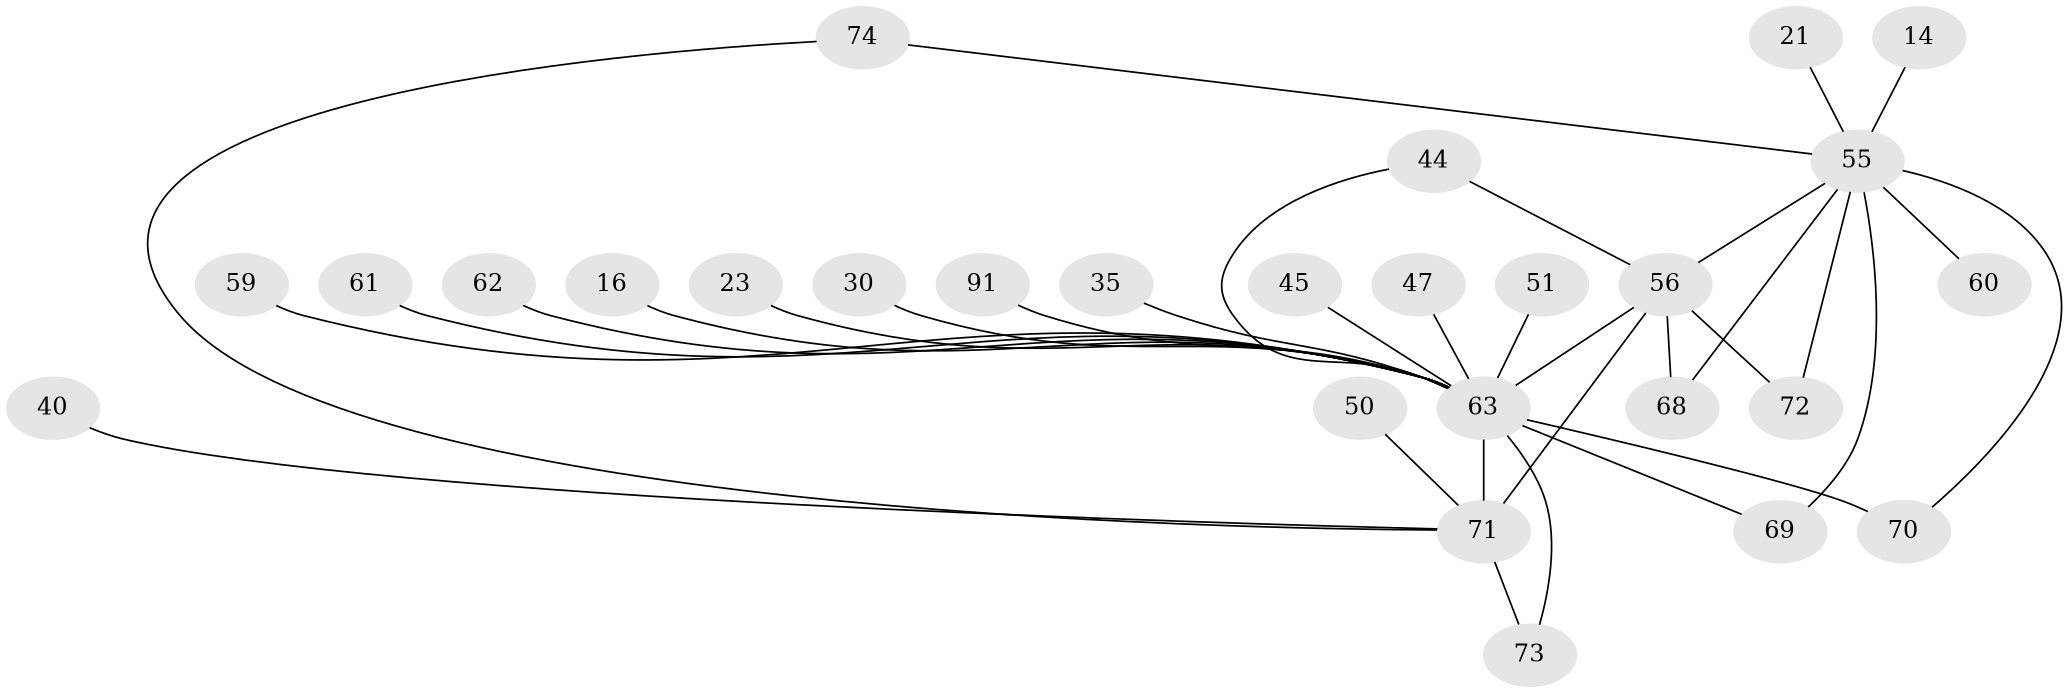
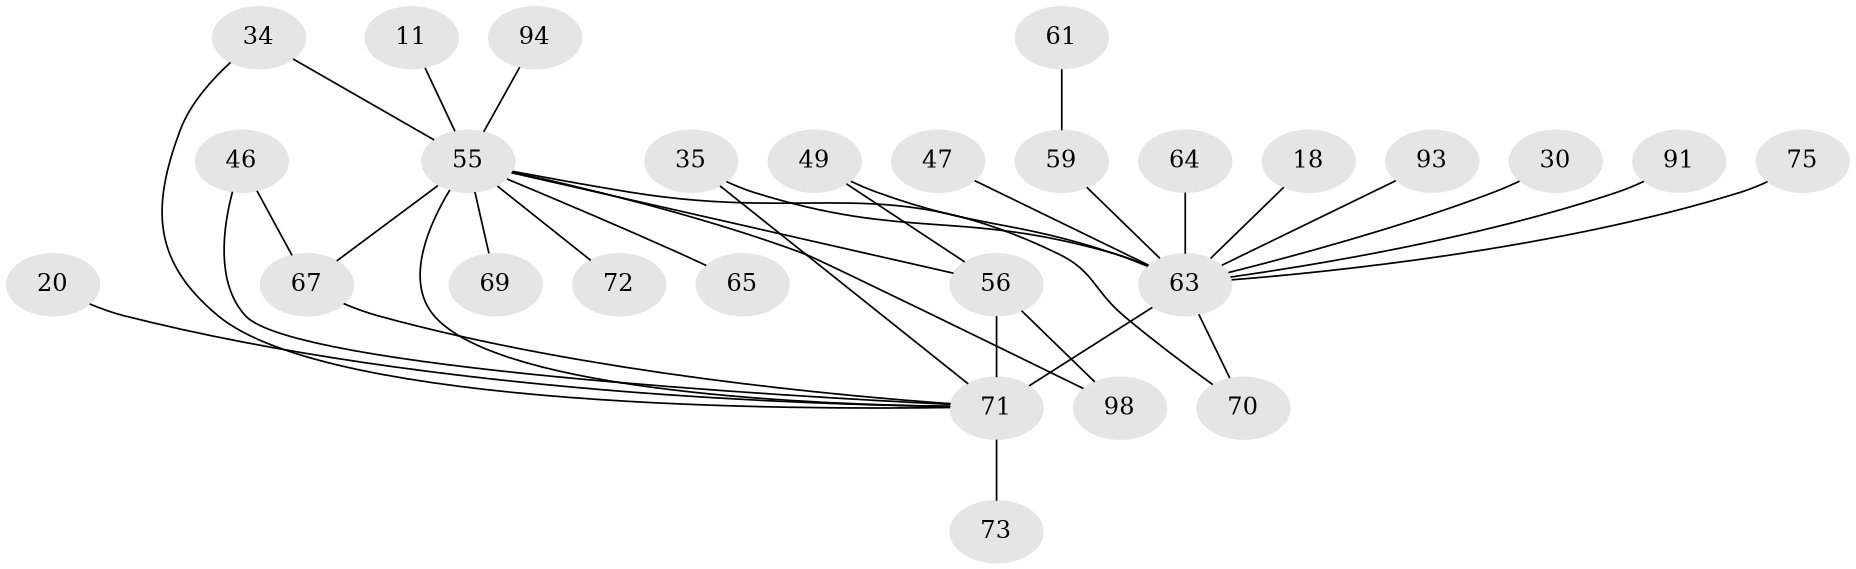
node "74": label "74" -> "34"
node "21": label "21" -> "11"
node "14": label "14" -> "94"
node "44": label "44" -> "49"
node "67": added
node "62": label "62" -> "64"
node "16": label "16" -> "18"
node "23": label "23" -> "93"
edge "35" -- "71": added
node "45": label "45" -> "75"
node "51": removed
node "60": label "60" -> "65"
edge "61" -- "63": now "61" -- "59"
edge "56" -- "63": removed
edge "56" -- "72": removed
edge "55" -- "71": added
node "40": label "40" -> "46"
node "50": label "50" -> "20"
node "68": label "68" -> "98"
edge "63" -- "69": removed
edge "63" -- "73": removed
